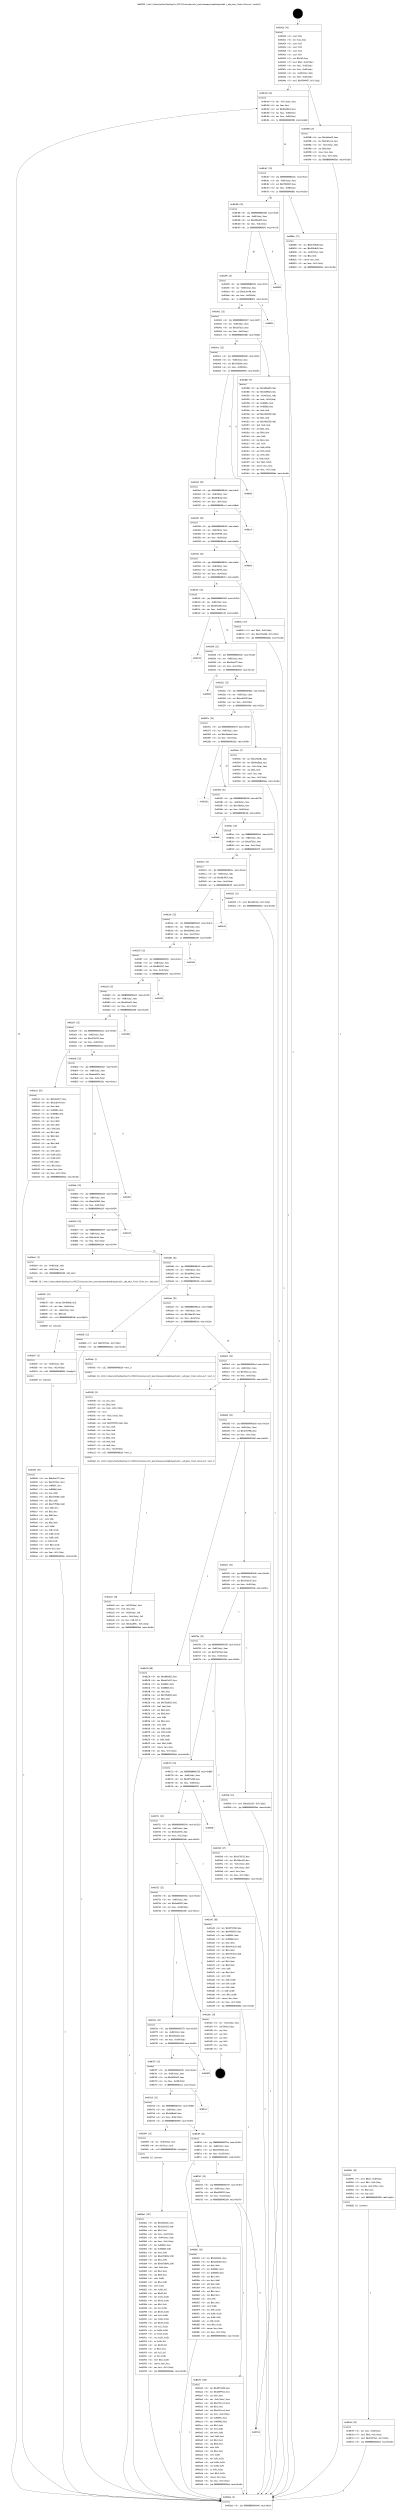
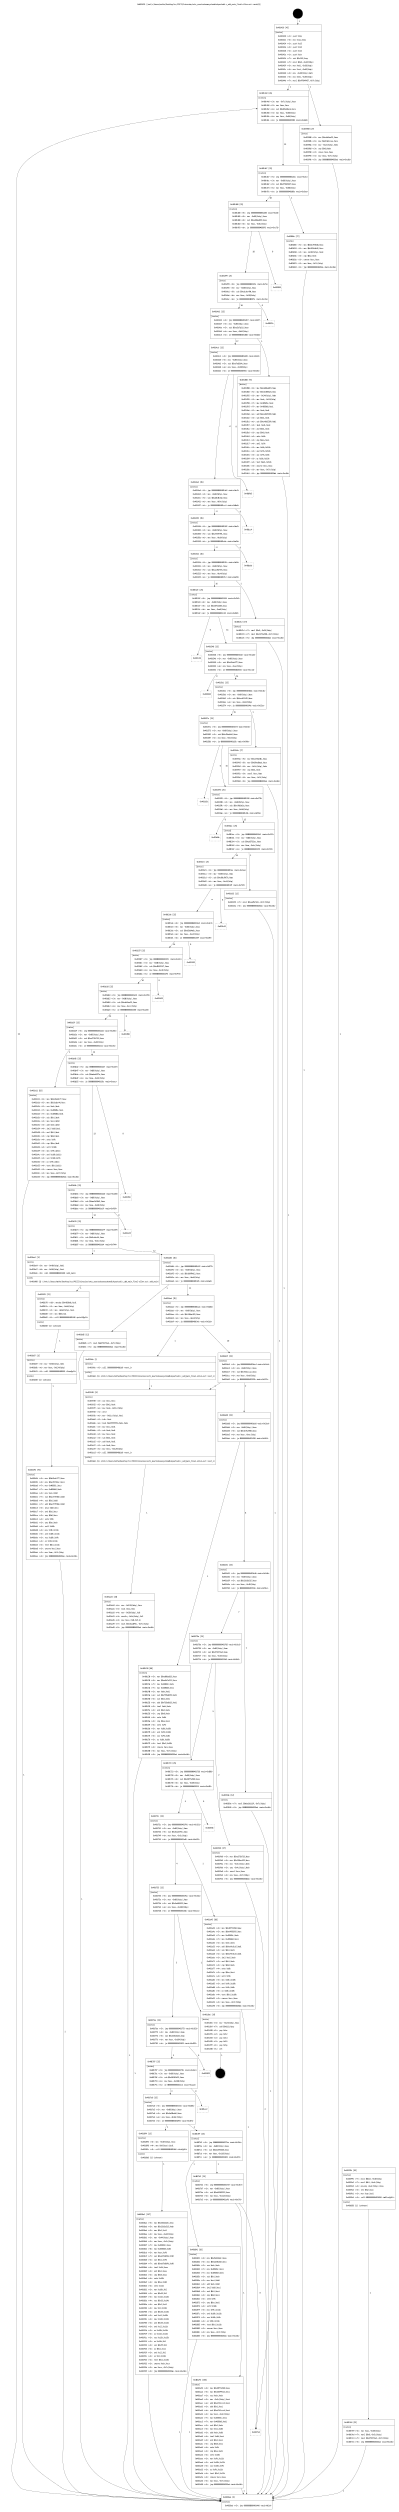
edge "0x401467 [25]" -> "0x4020a6 [5]": now "0x40180e [27]" -> "0x4020a6 [5]"
